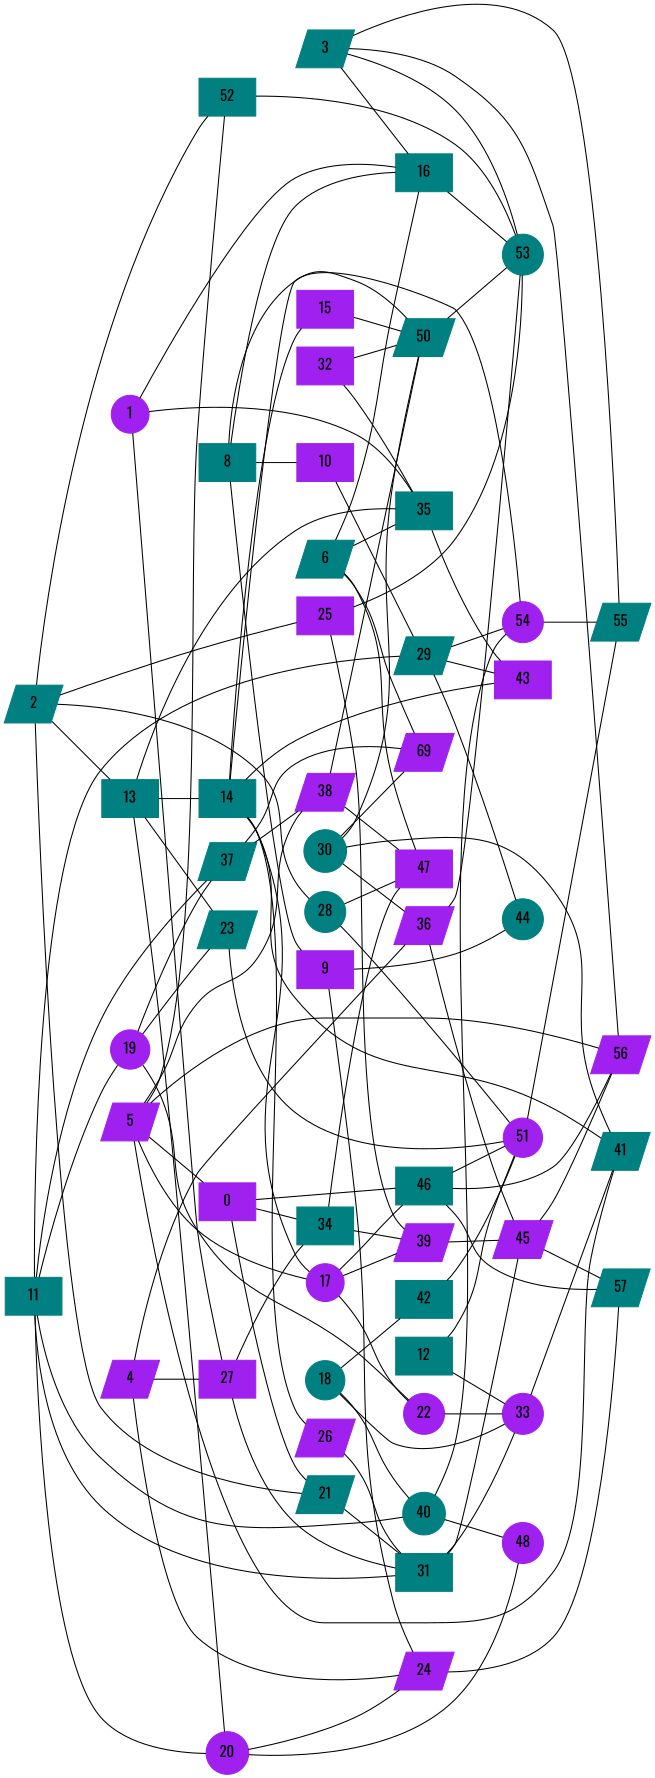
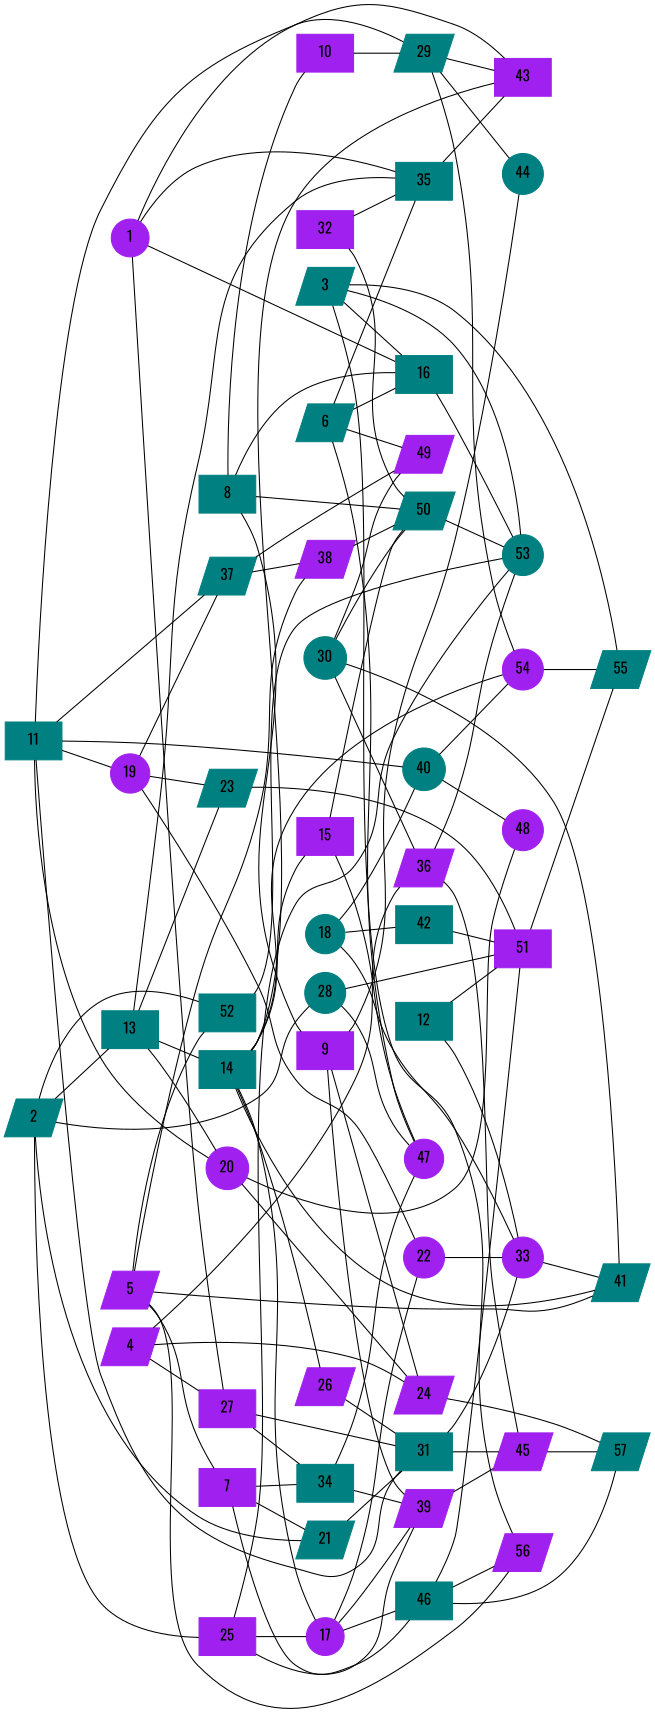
edge "43" -- "1": added
node "69": label "69" -> "49"
edge "38" -- "47": now "15" -- "47"
node "47": shape box -> circle
node "51": shape circle -> box
edge "56" -- "45": removed
node "0": label "0" -> "7"
edge "5" -- "17": now "25" -- "17"
edge "9" -- "39": added
